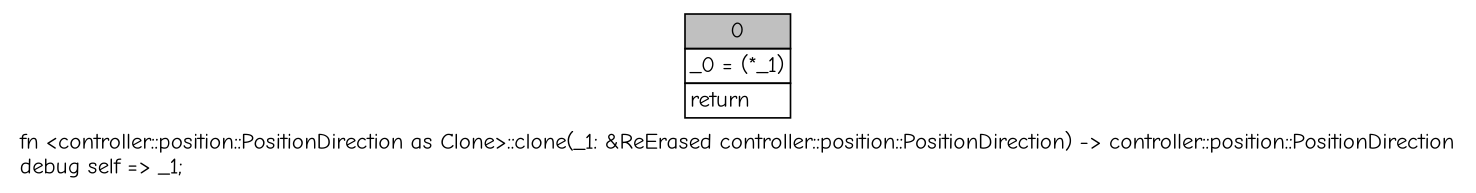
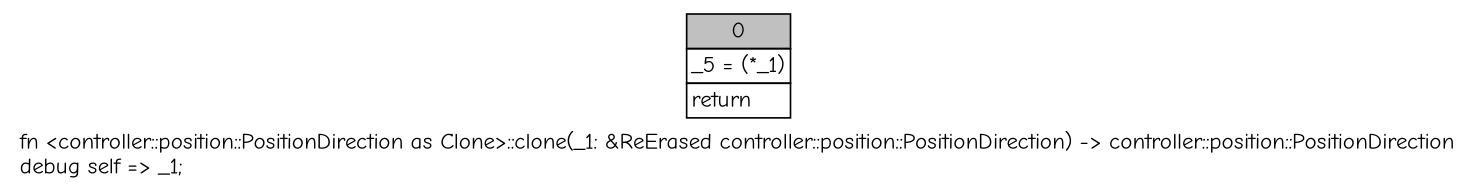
node "0": text "_0 = (*_1)" -> "_5 = (*_1)"
